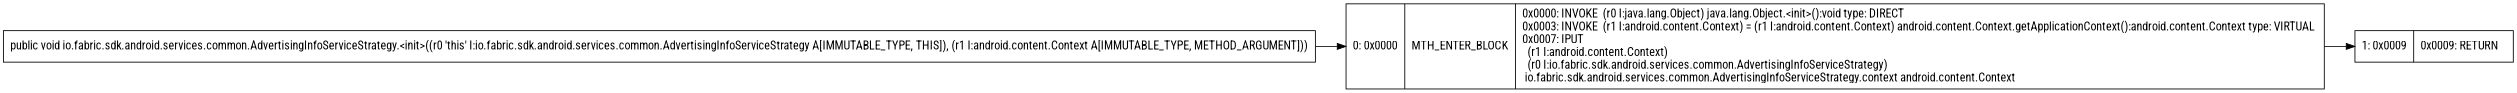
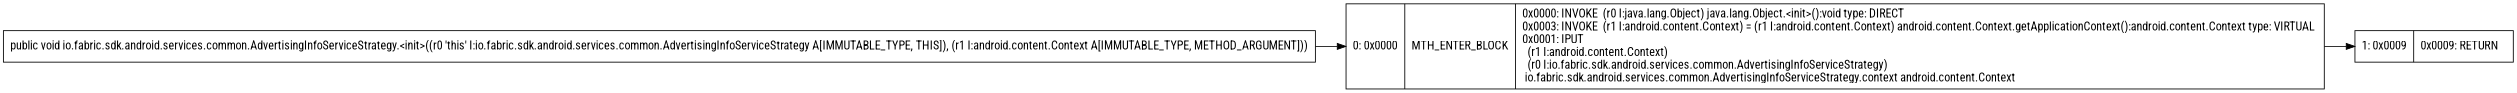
node "0: 0x0000": text "0x0007: IPUT" -> "0x0001: IPUT"
